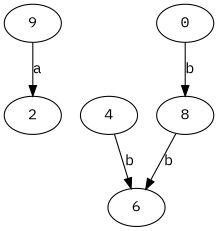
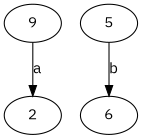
node "0": removed
node "4": removed
node "8": label "8" -> "5"
